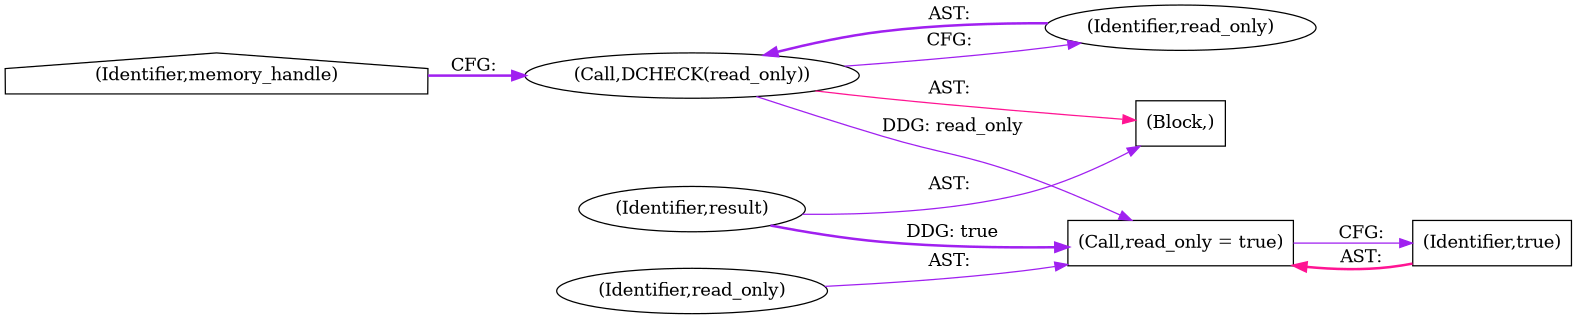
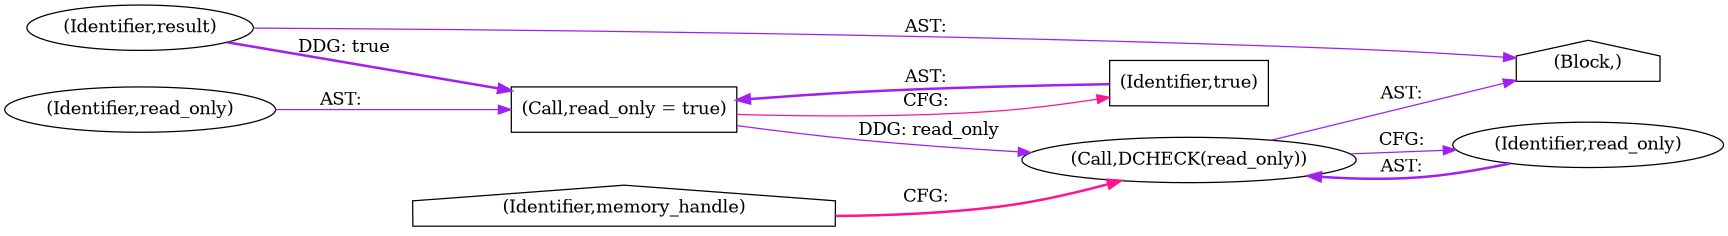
edge "(Identifier,memory_handle)" -> "(Call,DCHECK(read_only))": color purple -> deeppink
edge "(Call,DCHECK(read_only))" -> "(Block,)": color deeppink -> purple
node "(Block,)": shape box -> house
edge "(Call,DCHECK(read_only))" -> "(Call,read_only = true)": reversed
edge "(Call,read_only = true)" -> "(Identifier,true)": color purple -> deeppink
edge "(Identifier,true)" -> "(Call,read_only = true)": color deeppink -> purple
